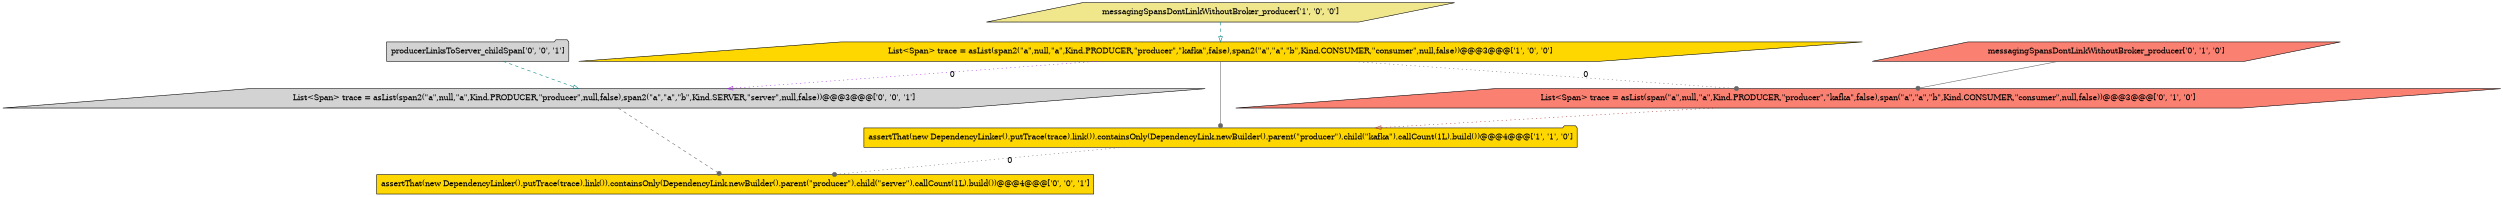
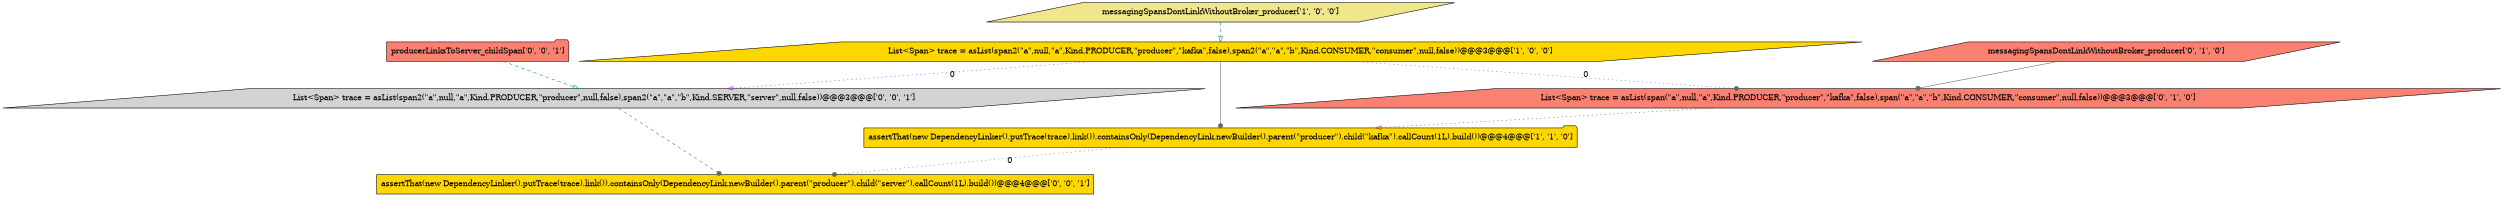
node "producerLinksToServer_childSpan['0', '0', '1']": fillcolor lightgrey -> salmon
